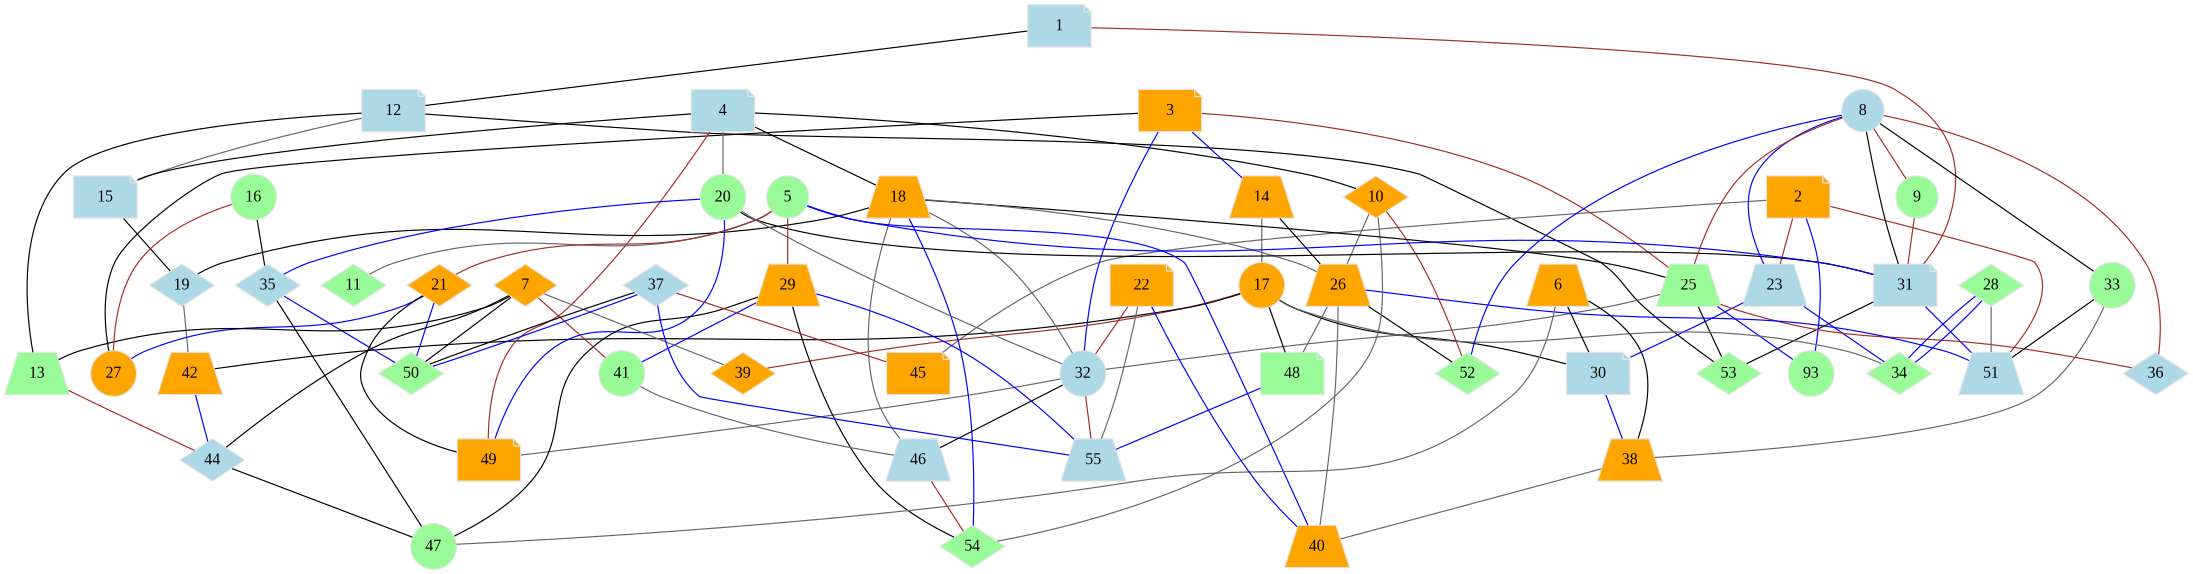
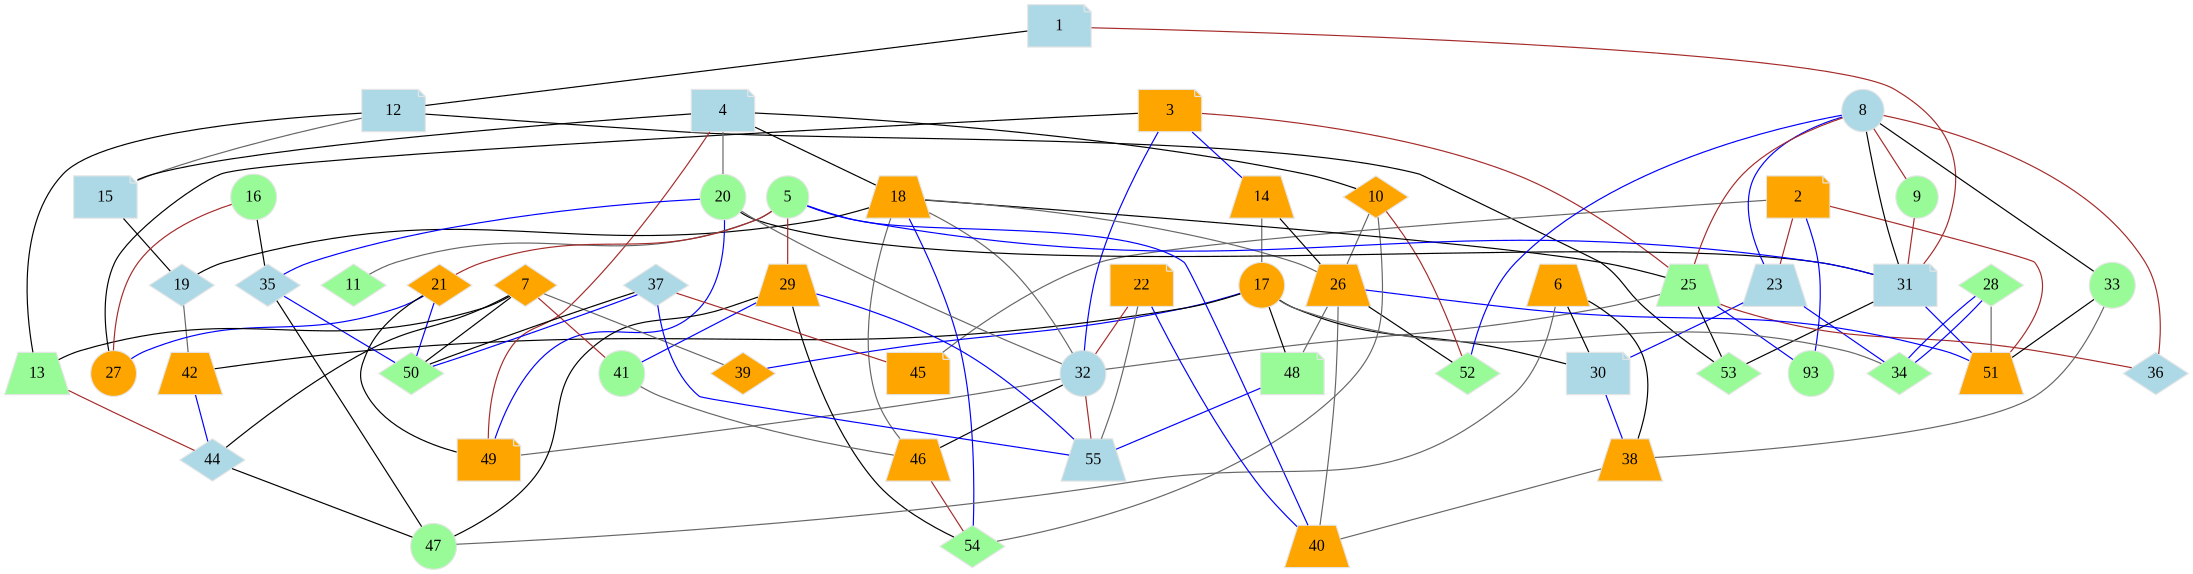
edge "17" -- "39": color brown -> blue
node "51": fillcolor lightblue -> orange
node "46": fillcolor lightblue -> orange
